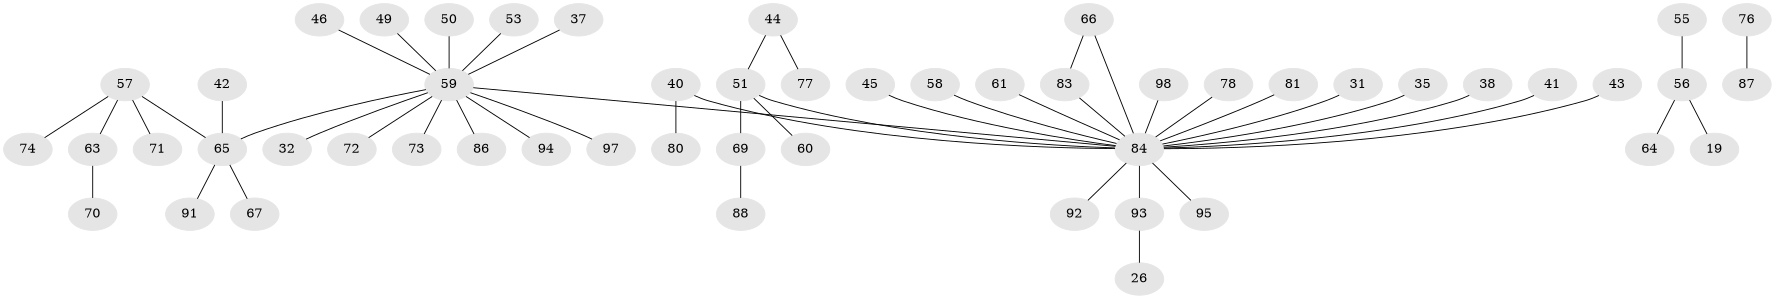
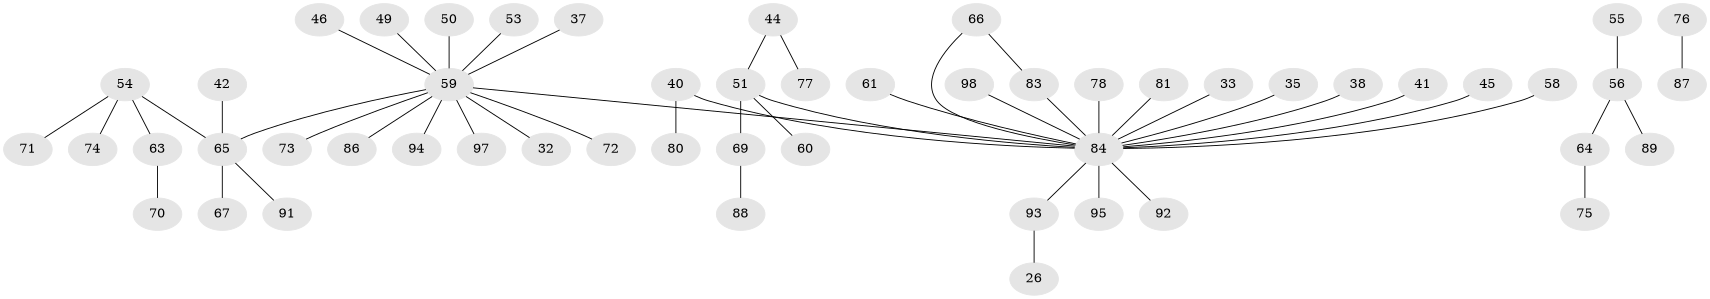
node "57": label "57" -> "54"
node "31": label "31" -> "33"
node "43": removed
node "19": label "19" -> "89"
node "75": added
